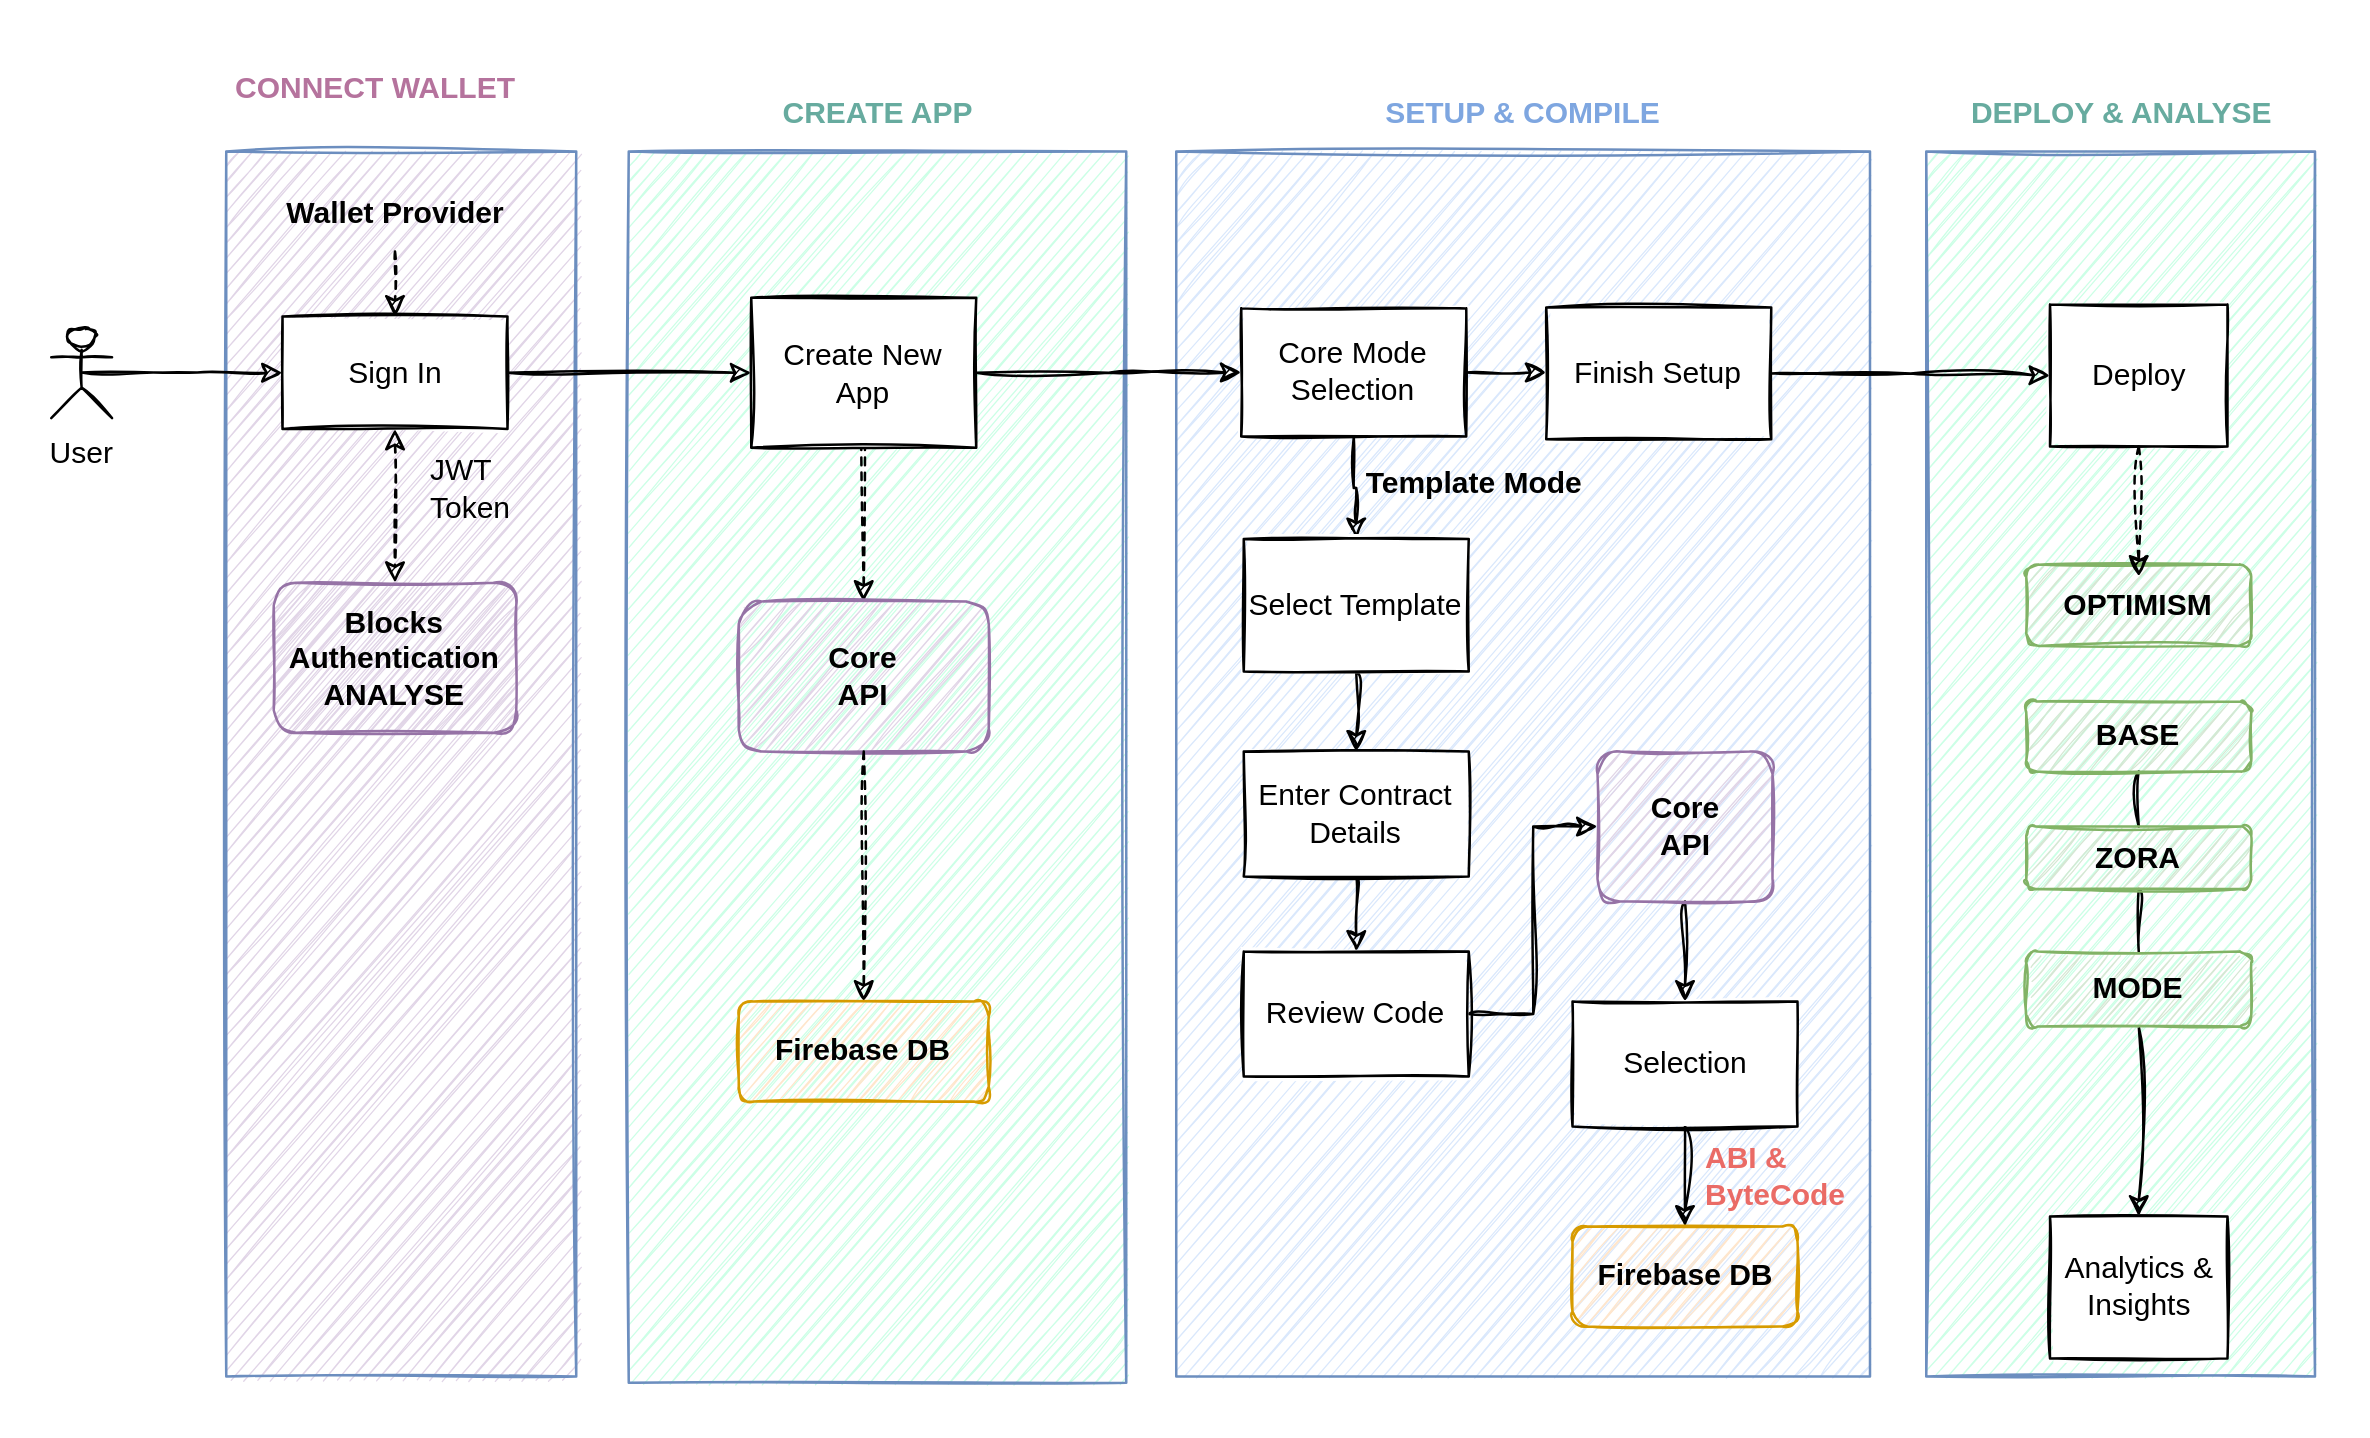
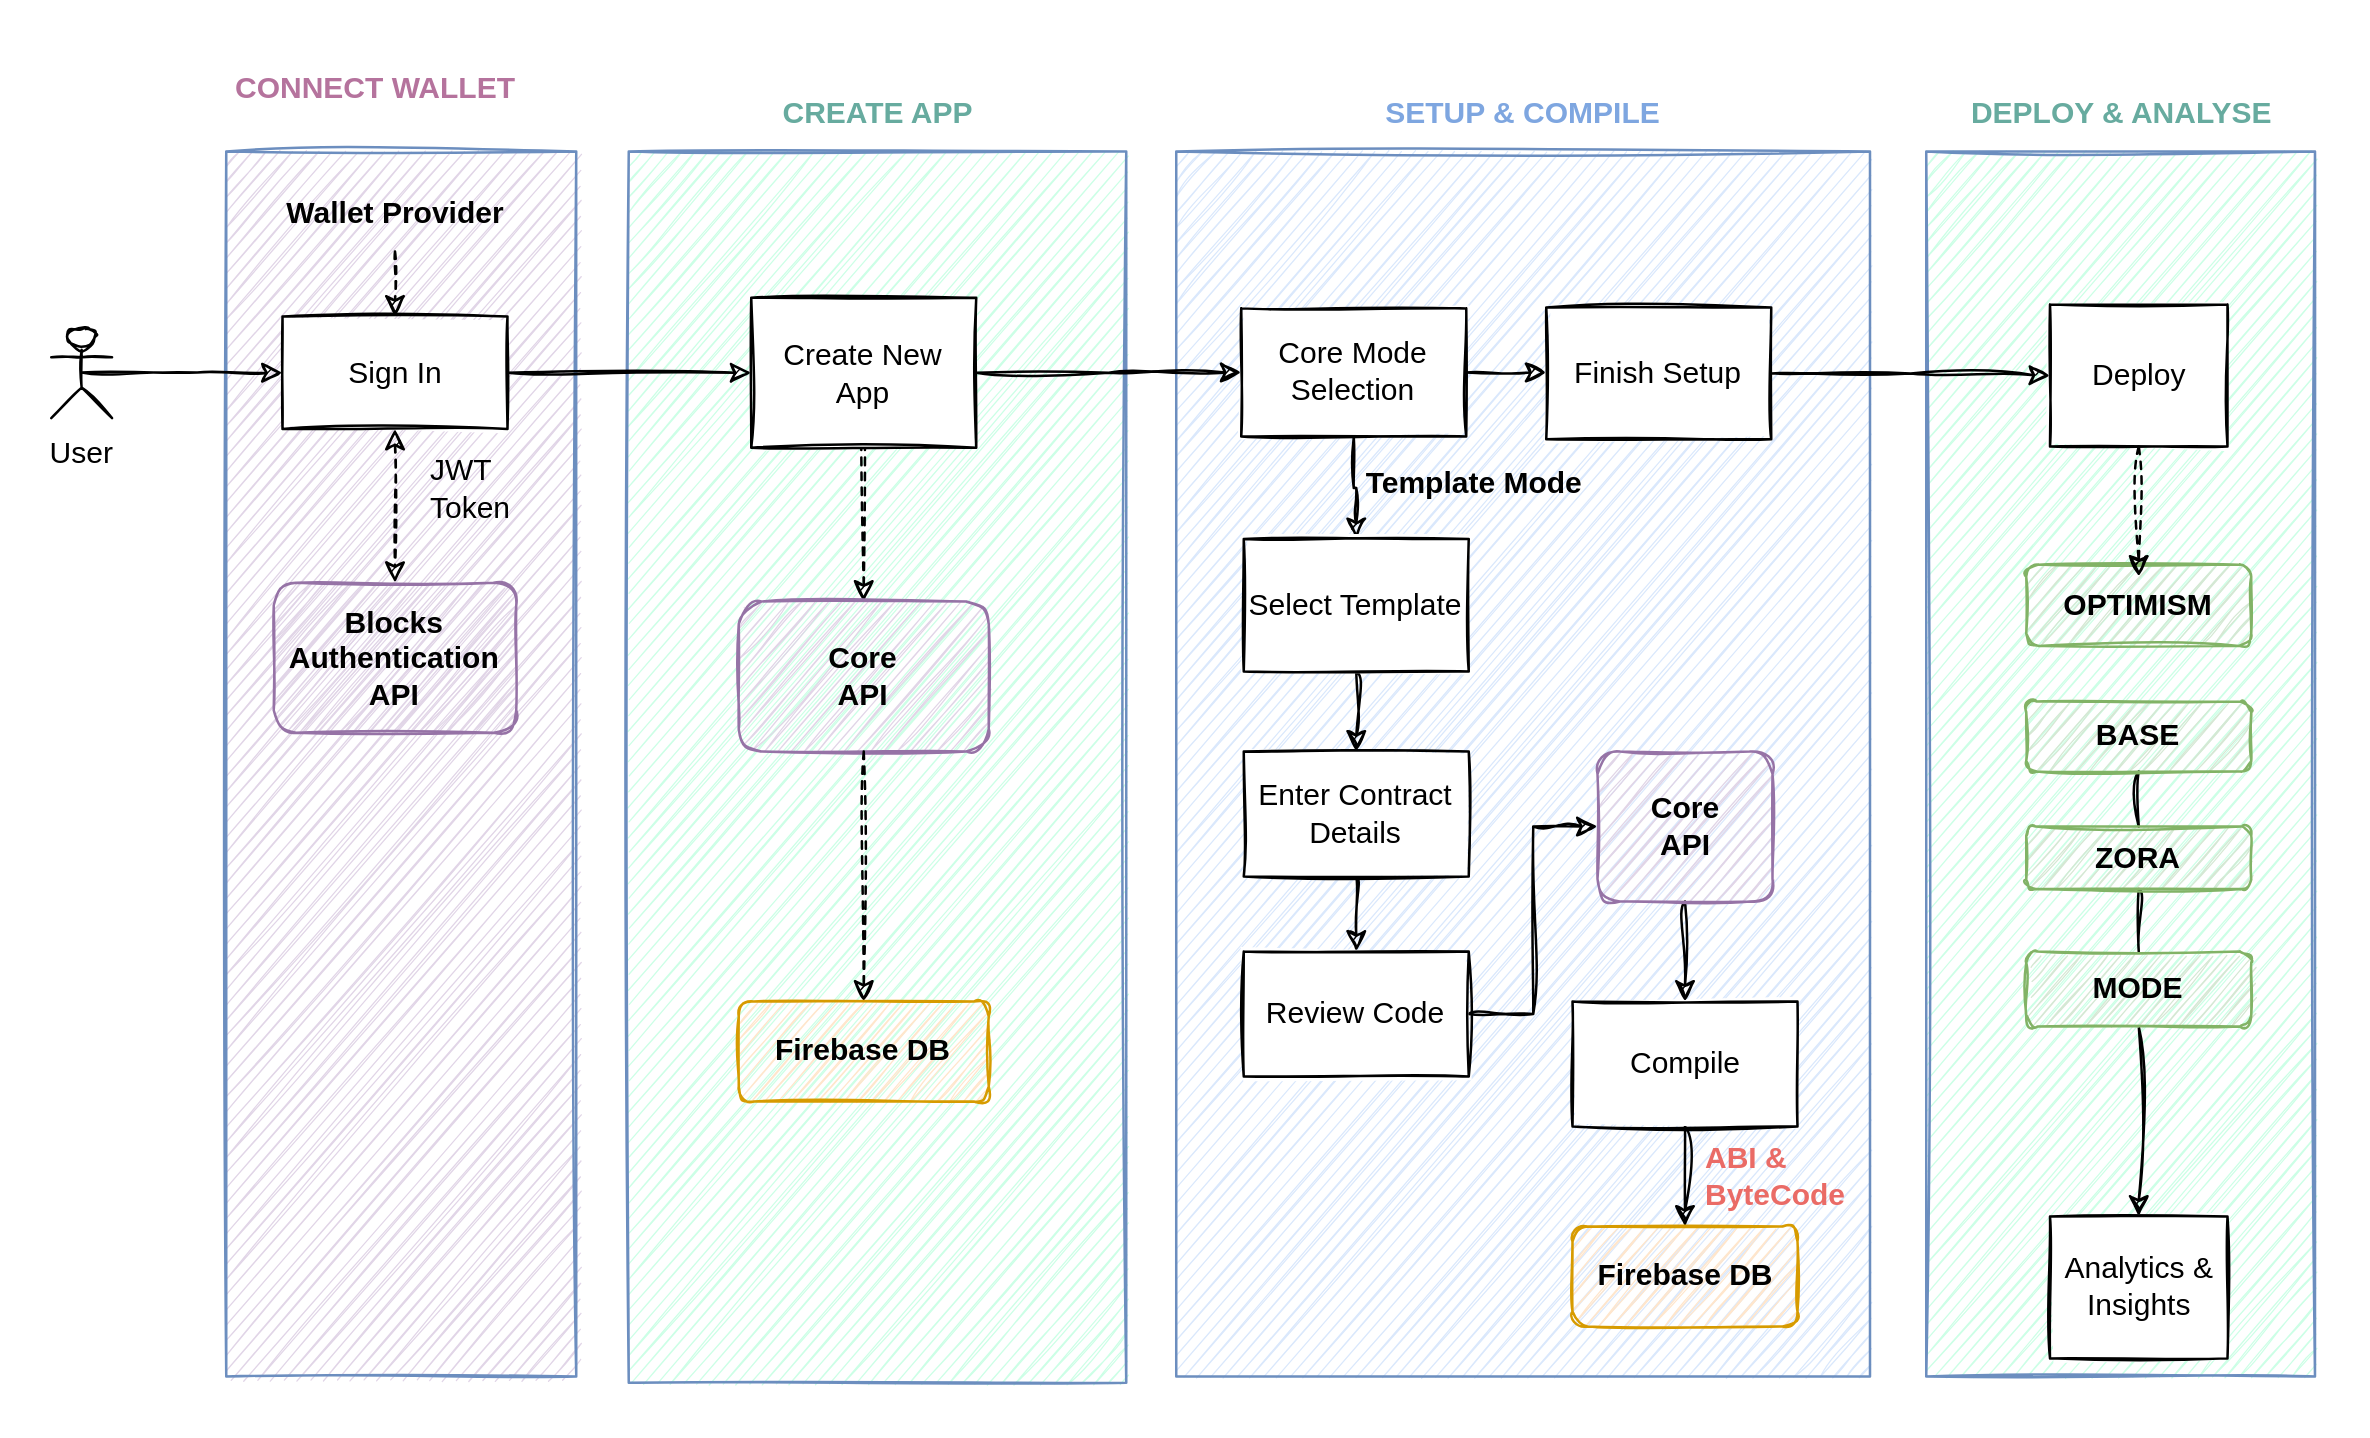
node "Blocks Authentication ANALYSE": label "Blocks Authentication ANALYSE" -> "Blocks Authentication API"
node "Selection": label "Selection" -> "Compile"
